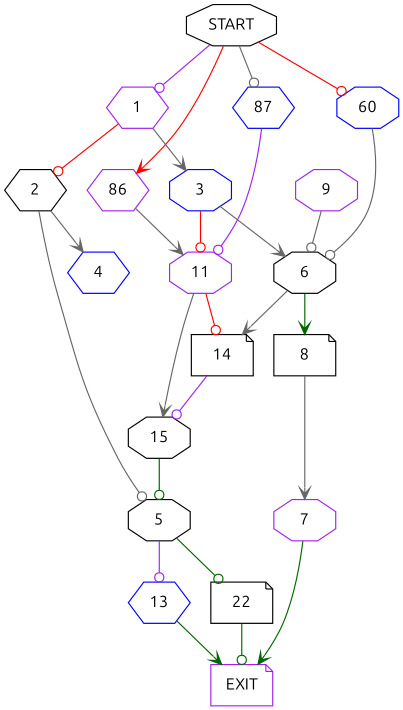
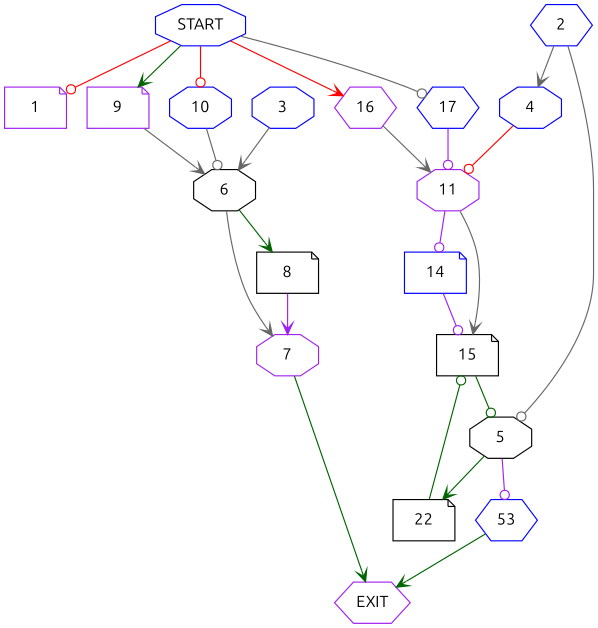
node "START": color black -> blue
edge "START" -> "9": added
edge "START" -> "1": color purple -> red
node "1": shape hexagon -> note
node "87": label "87" -> "17"
node "60": label "60" -> "10"
edge "1" -> "2": removed
edge "1" -> "3": removed
node "2": color black -> blue
node "86": label "86" -> "16"
node "9": shape octagon -> note
edge "3" -> "11": now "4" -> "11"
edge "9" -> "6": arrowhead odot -> vee
node "4": shape hexagon -> octagon
edge "6" -> "14": now "6" -> "7"
edge "11" -> "14": color red -> purple
node "14": color black -> blue
edge "8" -> "7": color gray40 -> purple
node "15": shape octagon -> note
edge "5" -> "22": arrowhead odot -> vee
node "13": label "13" -> "53"
edge "22" -> "EXIT": now "22" -> "15"
node "EXIT": shape note -> hexagon
